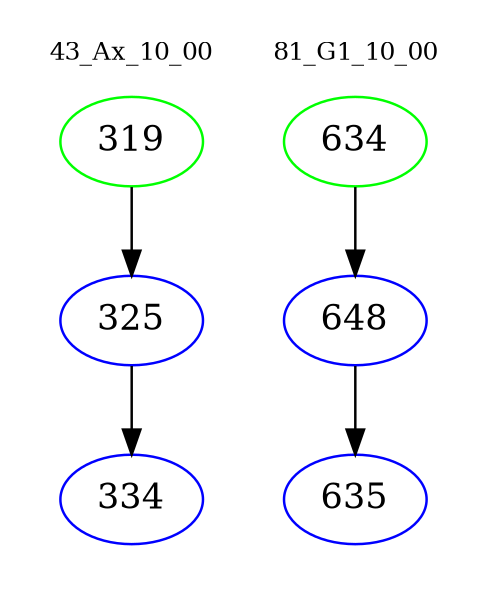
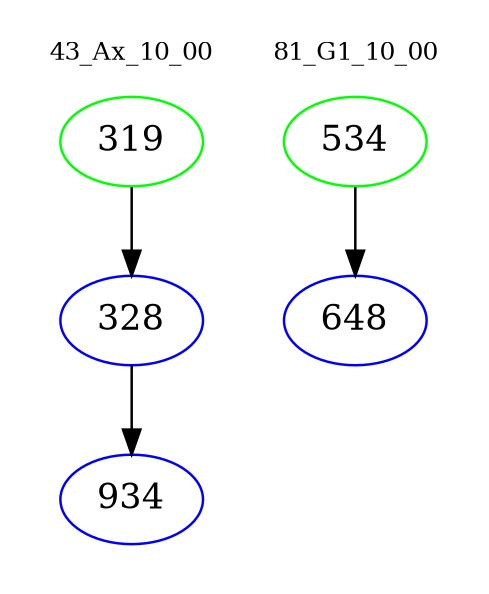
node "634": label "634" -> "534"
node "325": label "325" -> "328"
node "334": label "334" -> "934"
node "635": removed
